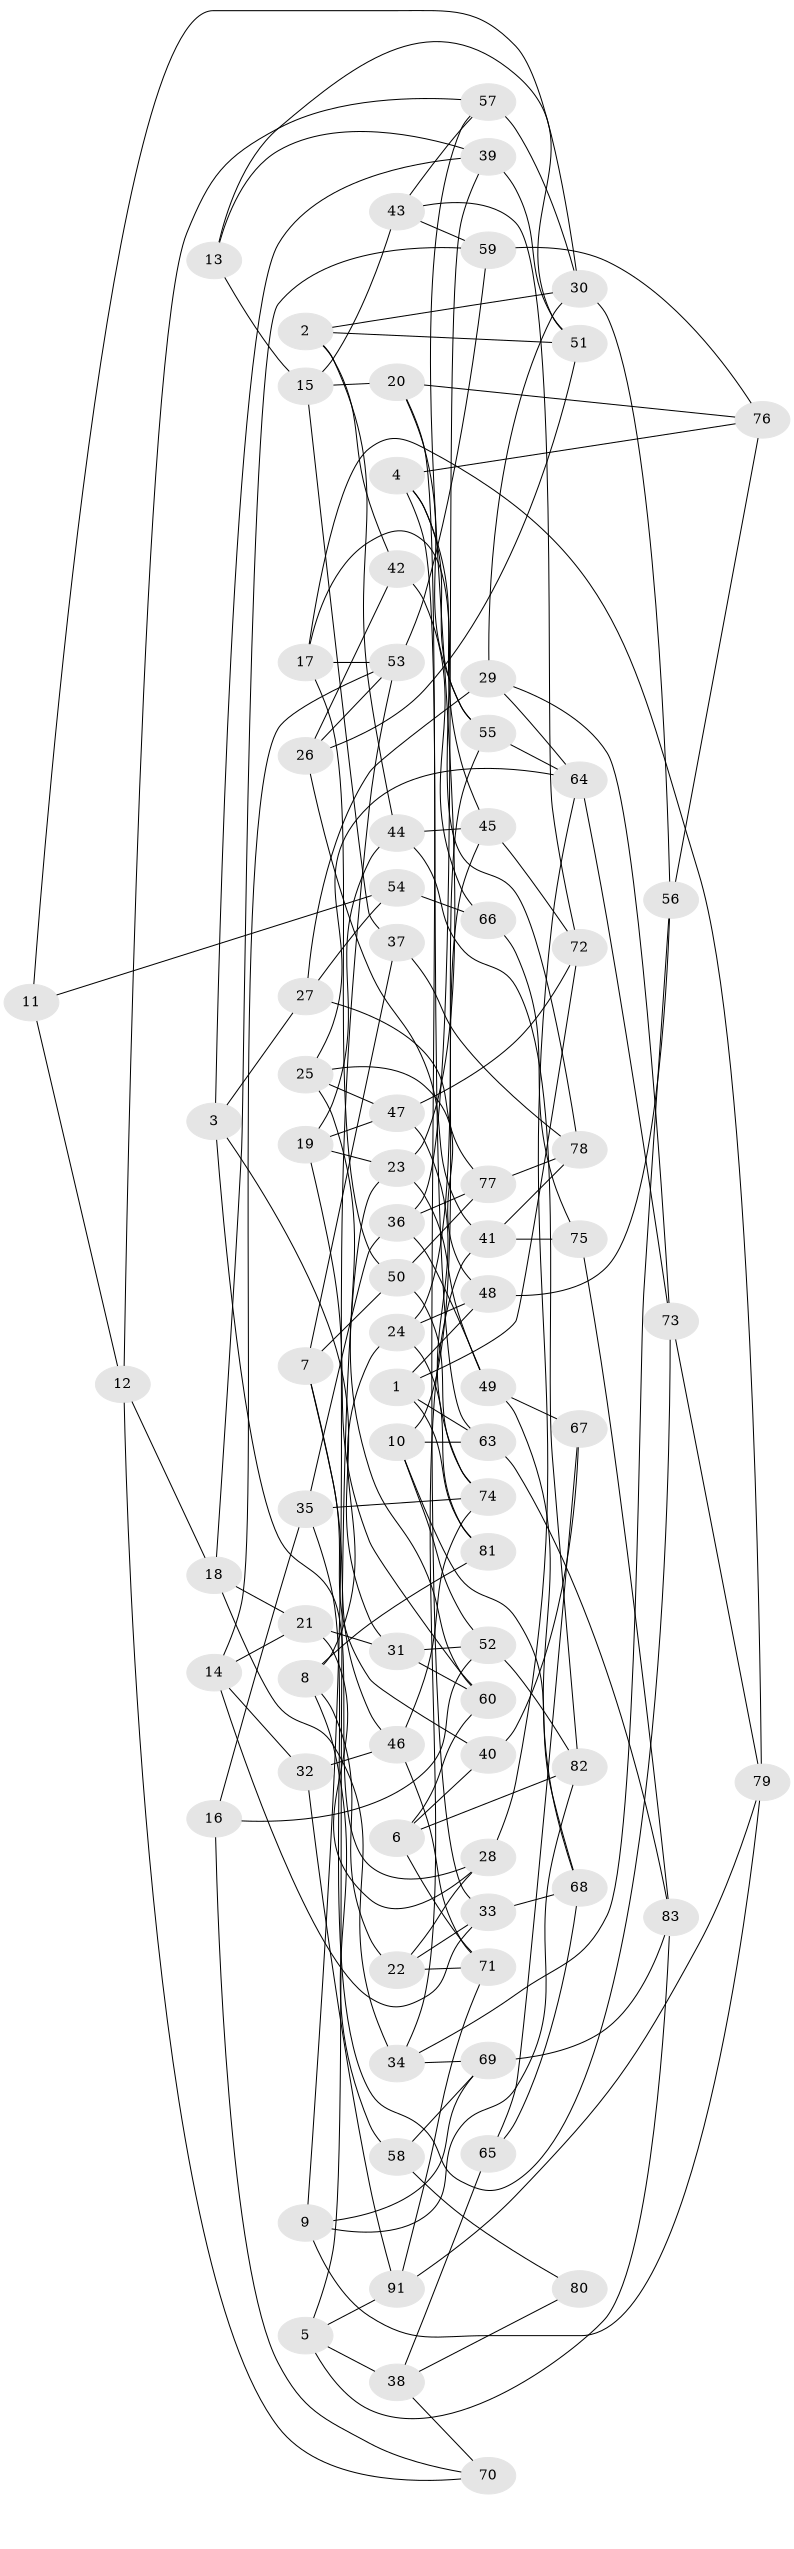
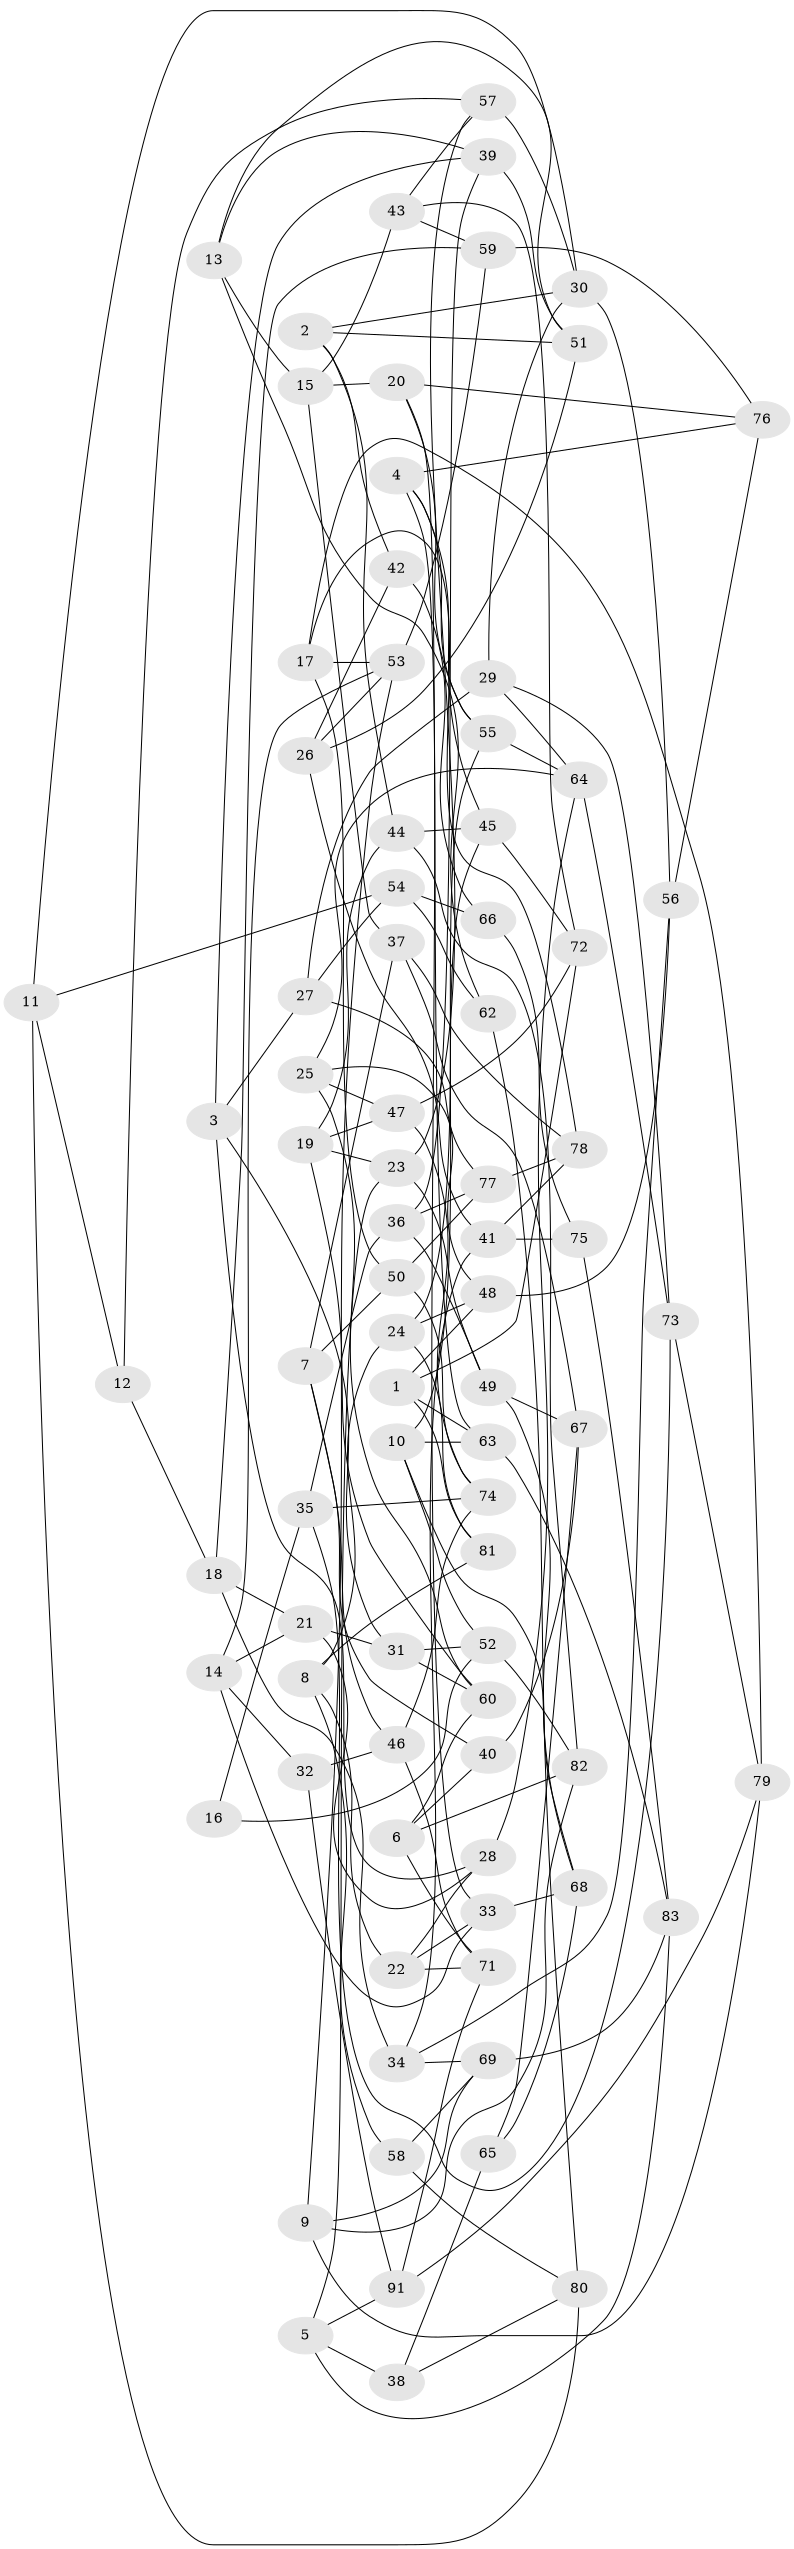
node "62": added
edge "37" -- "67": added
edge "11" -- "80": added
node "70": removed
